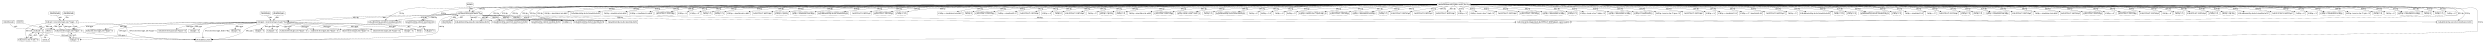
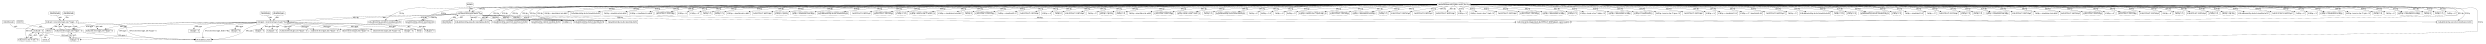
node "(Call,bp = (const u_char *) (odata + 1))": added
edge "(Call,nak = (const struct pgm_nak *)(pgm + 1))" -> "(Call,nak + 1)": now "(Call,nak = (const struct pgm_nak *)(pgm + 1))" -> "(Call,(const struct pgm_poll *)(pgm + 1))"
node "(Call,(const struct pgm_spm *)(pgm + 1))": removed
edge "(Call,(const struct pgm_header *)bp)" -> "(MethodReturn,RET)": removed, label "DDG: bp"
